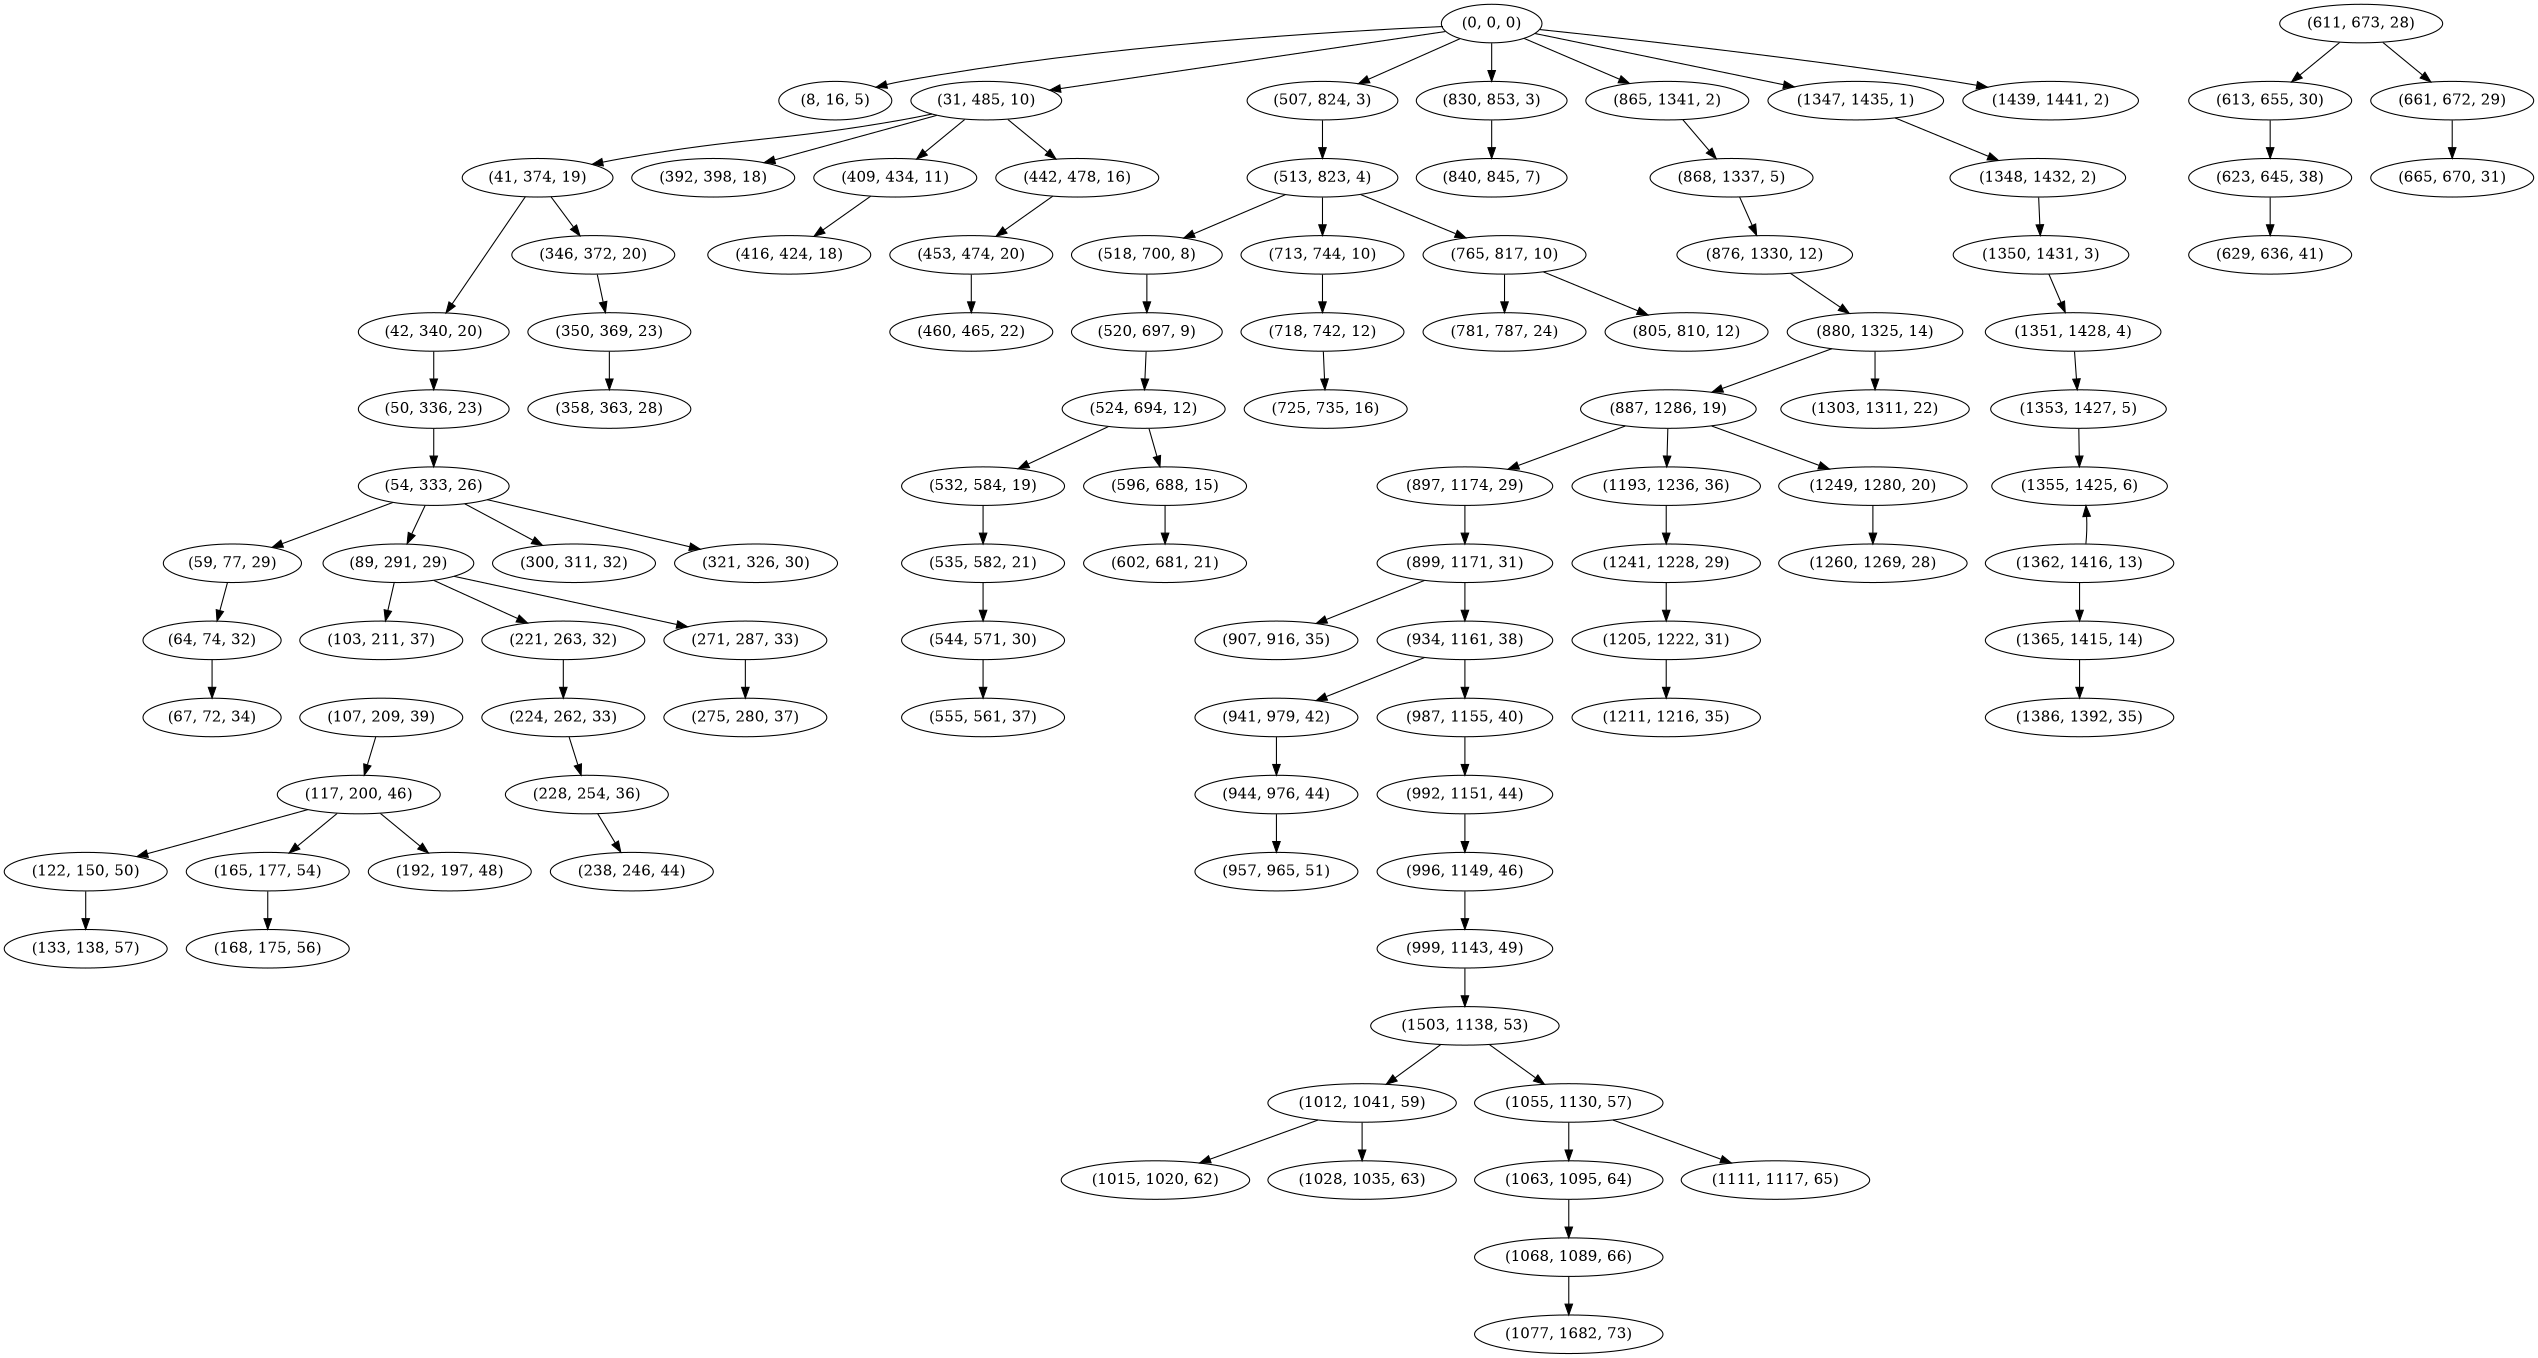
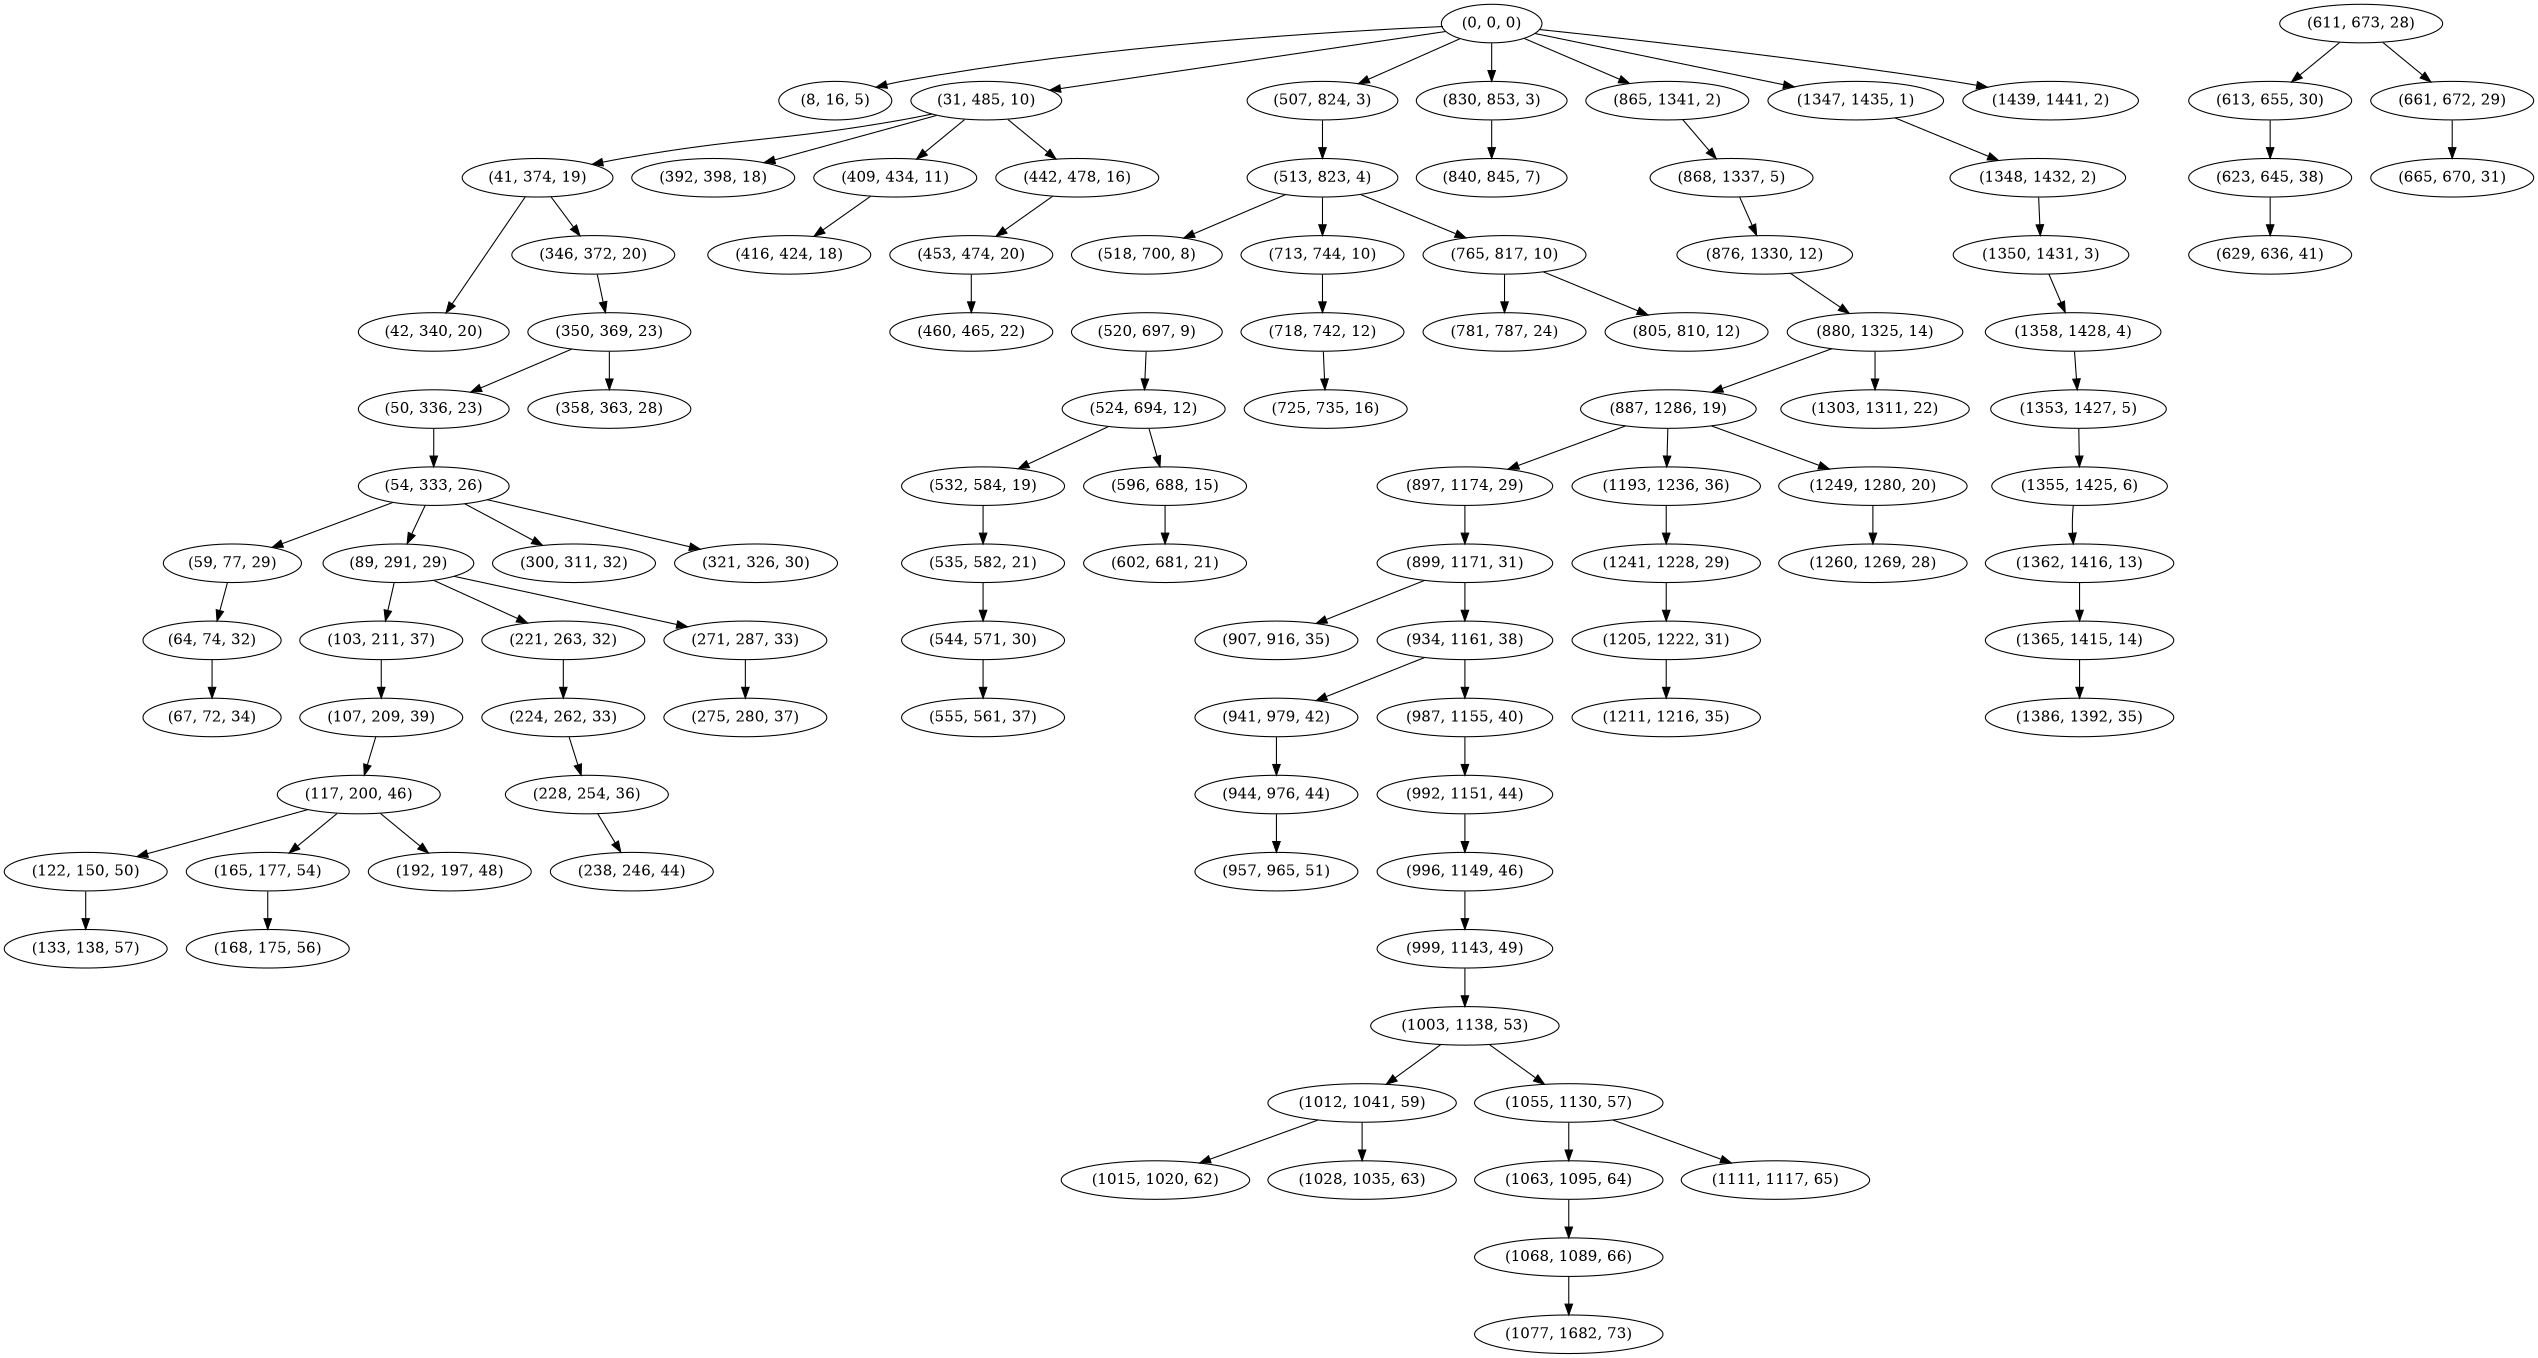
edge "(518, 700, 8)" -> "(520, 697, 9)": removed
node "(1351, 1428, 4)": label "(1351, 1428, 4)" -> "(1358, 1428, 4)"
edge "(42, 340, 20)" -> "(50, 336, 23)": now "(350, 369, 23)" -> "(50, 336, 23)"
edge "(1362, 1416, 13)" -> "(1355, 1425, 6)": reversed
edge "(103, 211, 37)" -> "(107, 209, 39)": added
node "(1503, 1138, 53)": label "(1503, 1138, 53)" -> "(1003, 1138, 53)"
